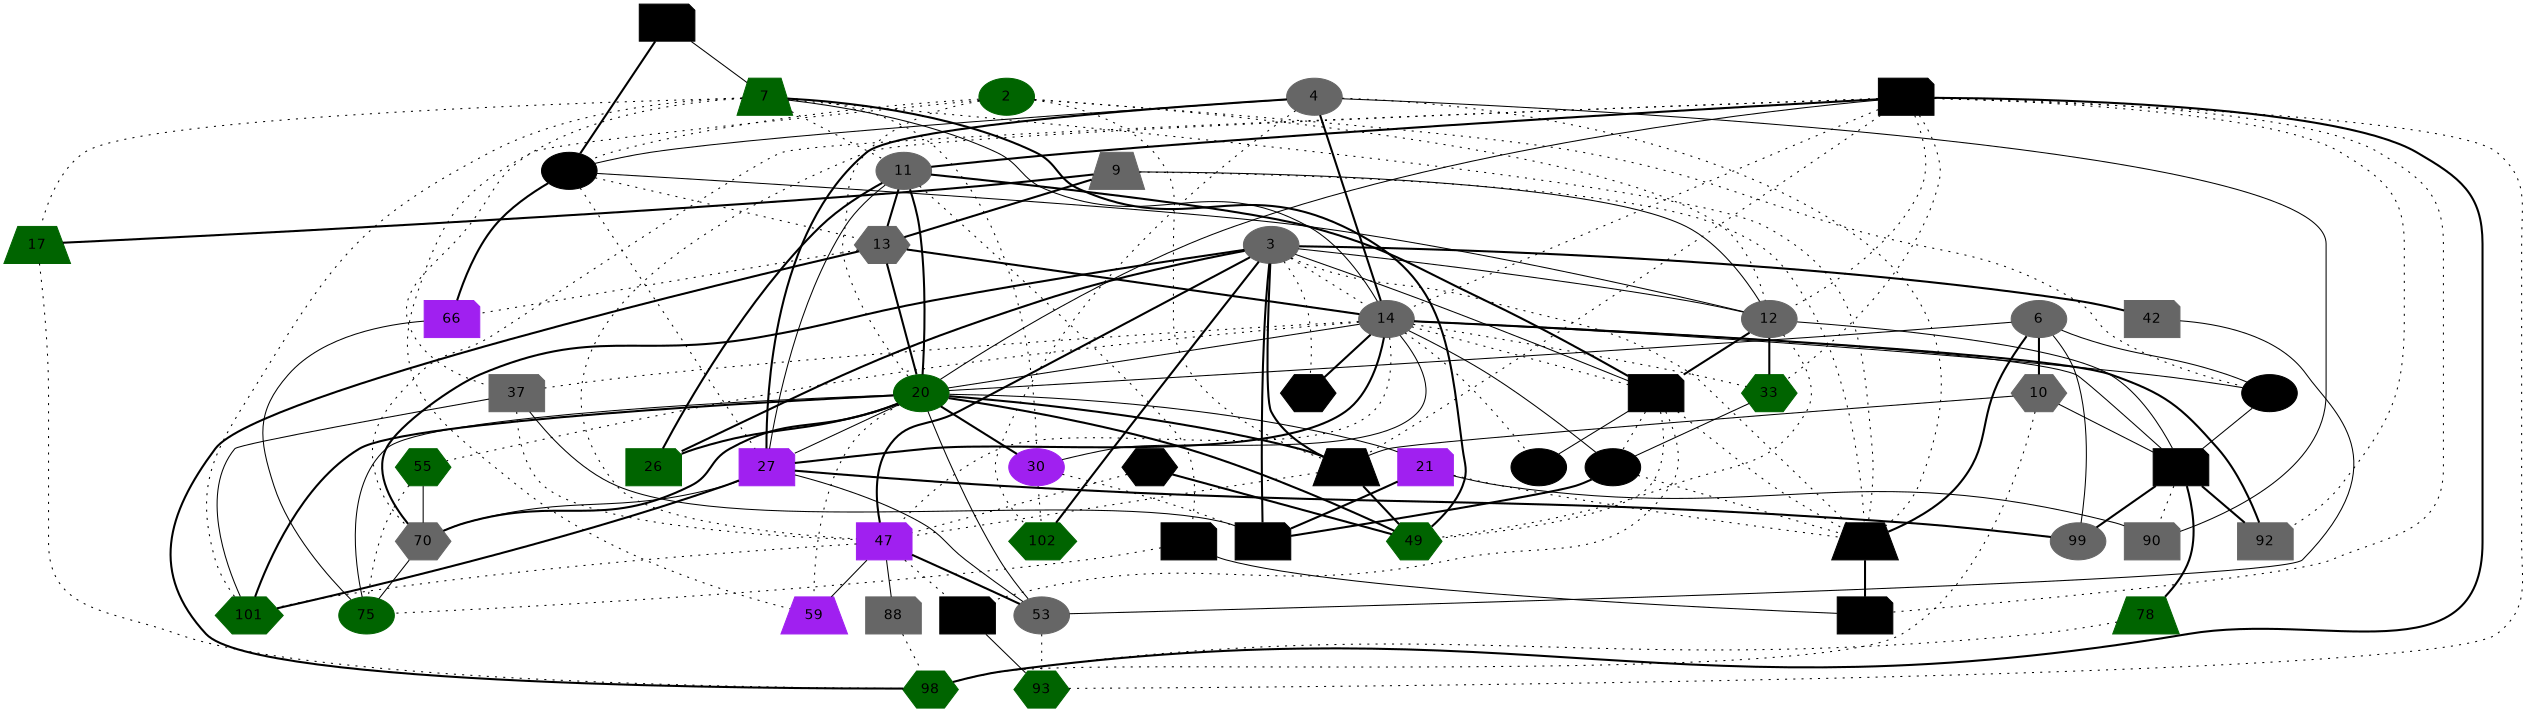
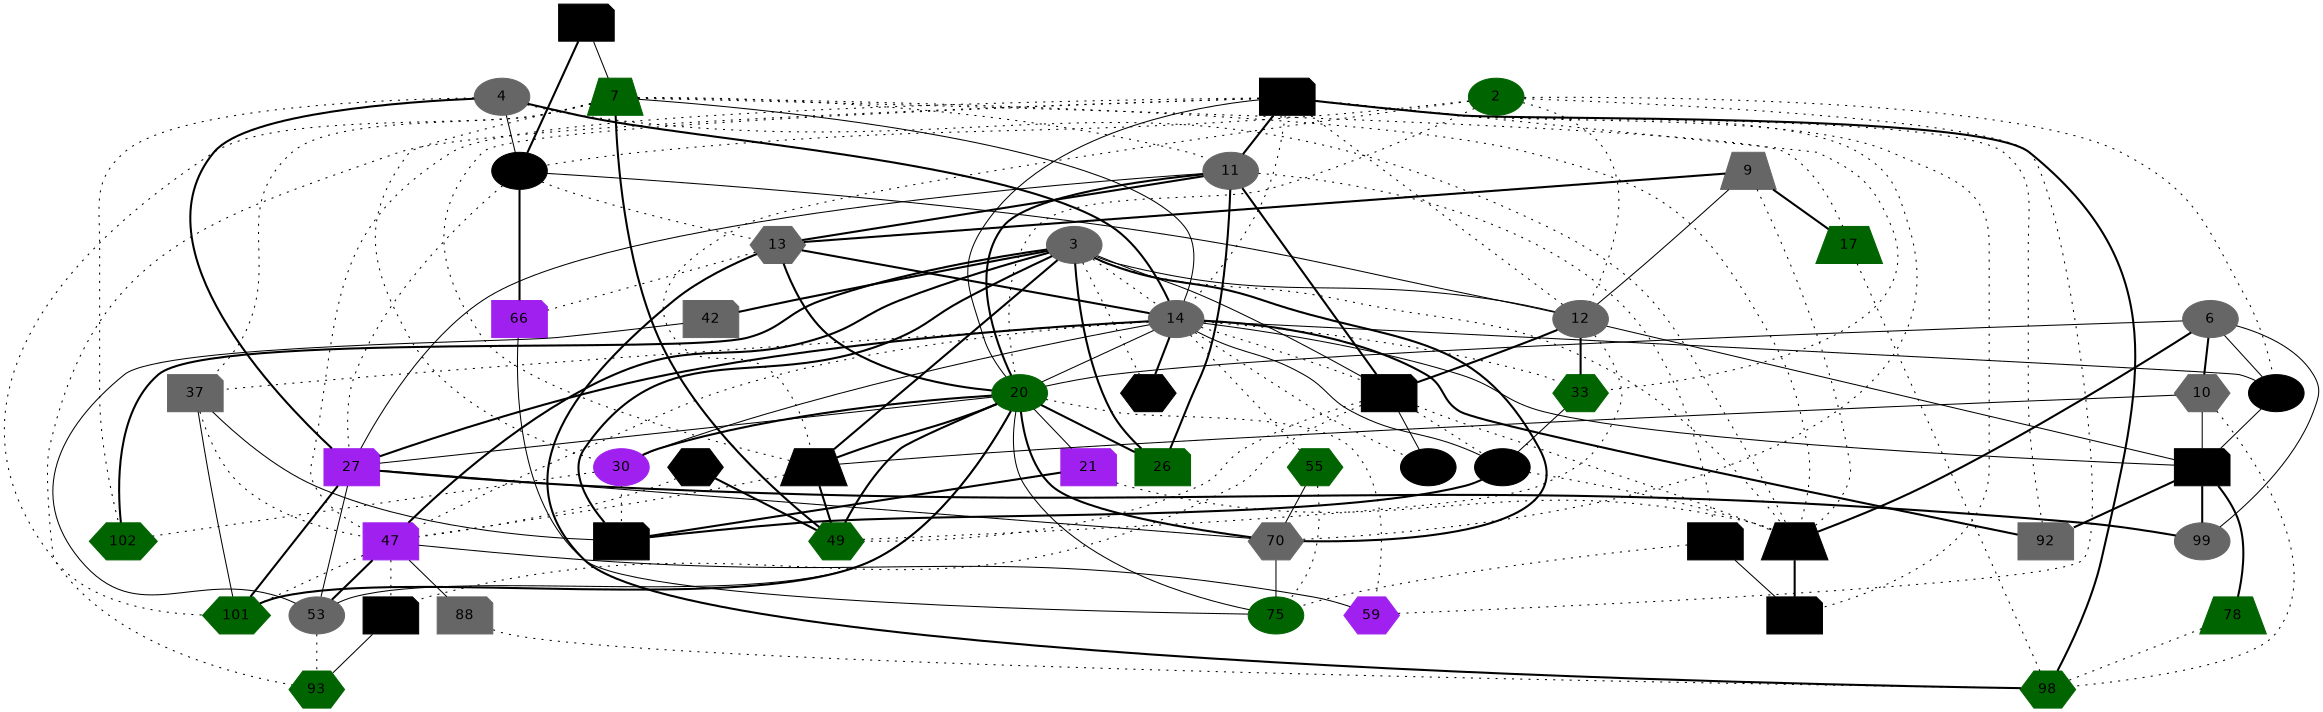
node "90": removed
node "59": shape trapezium -> hexagon
